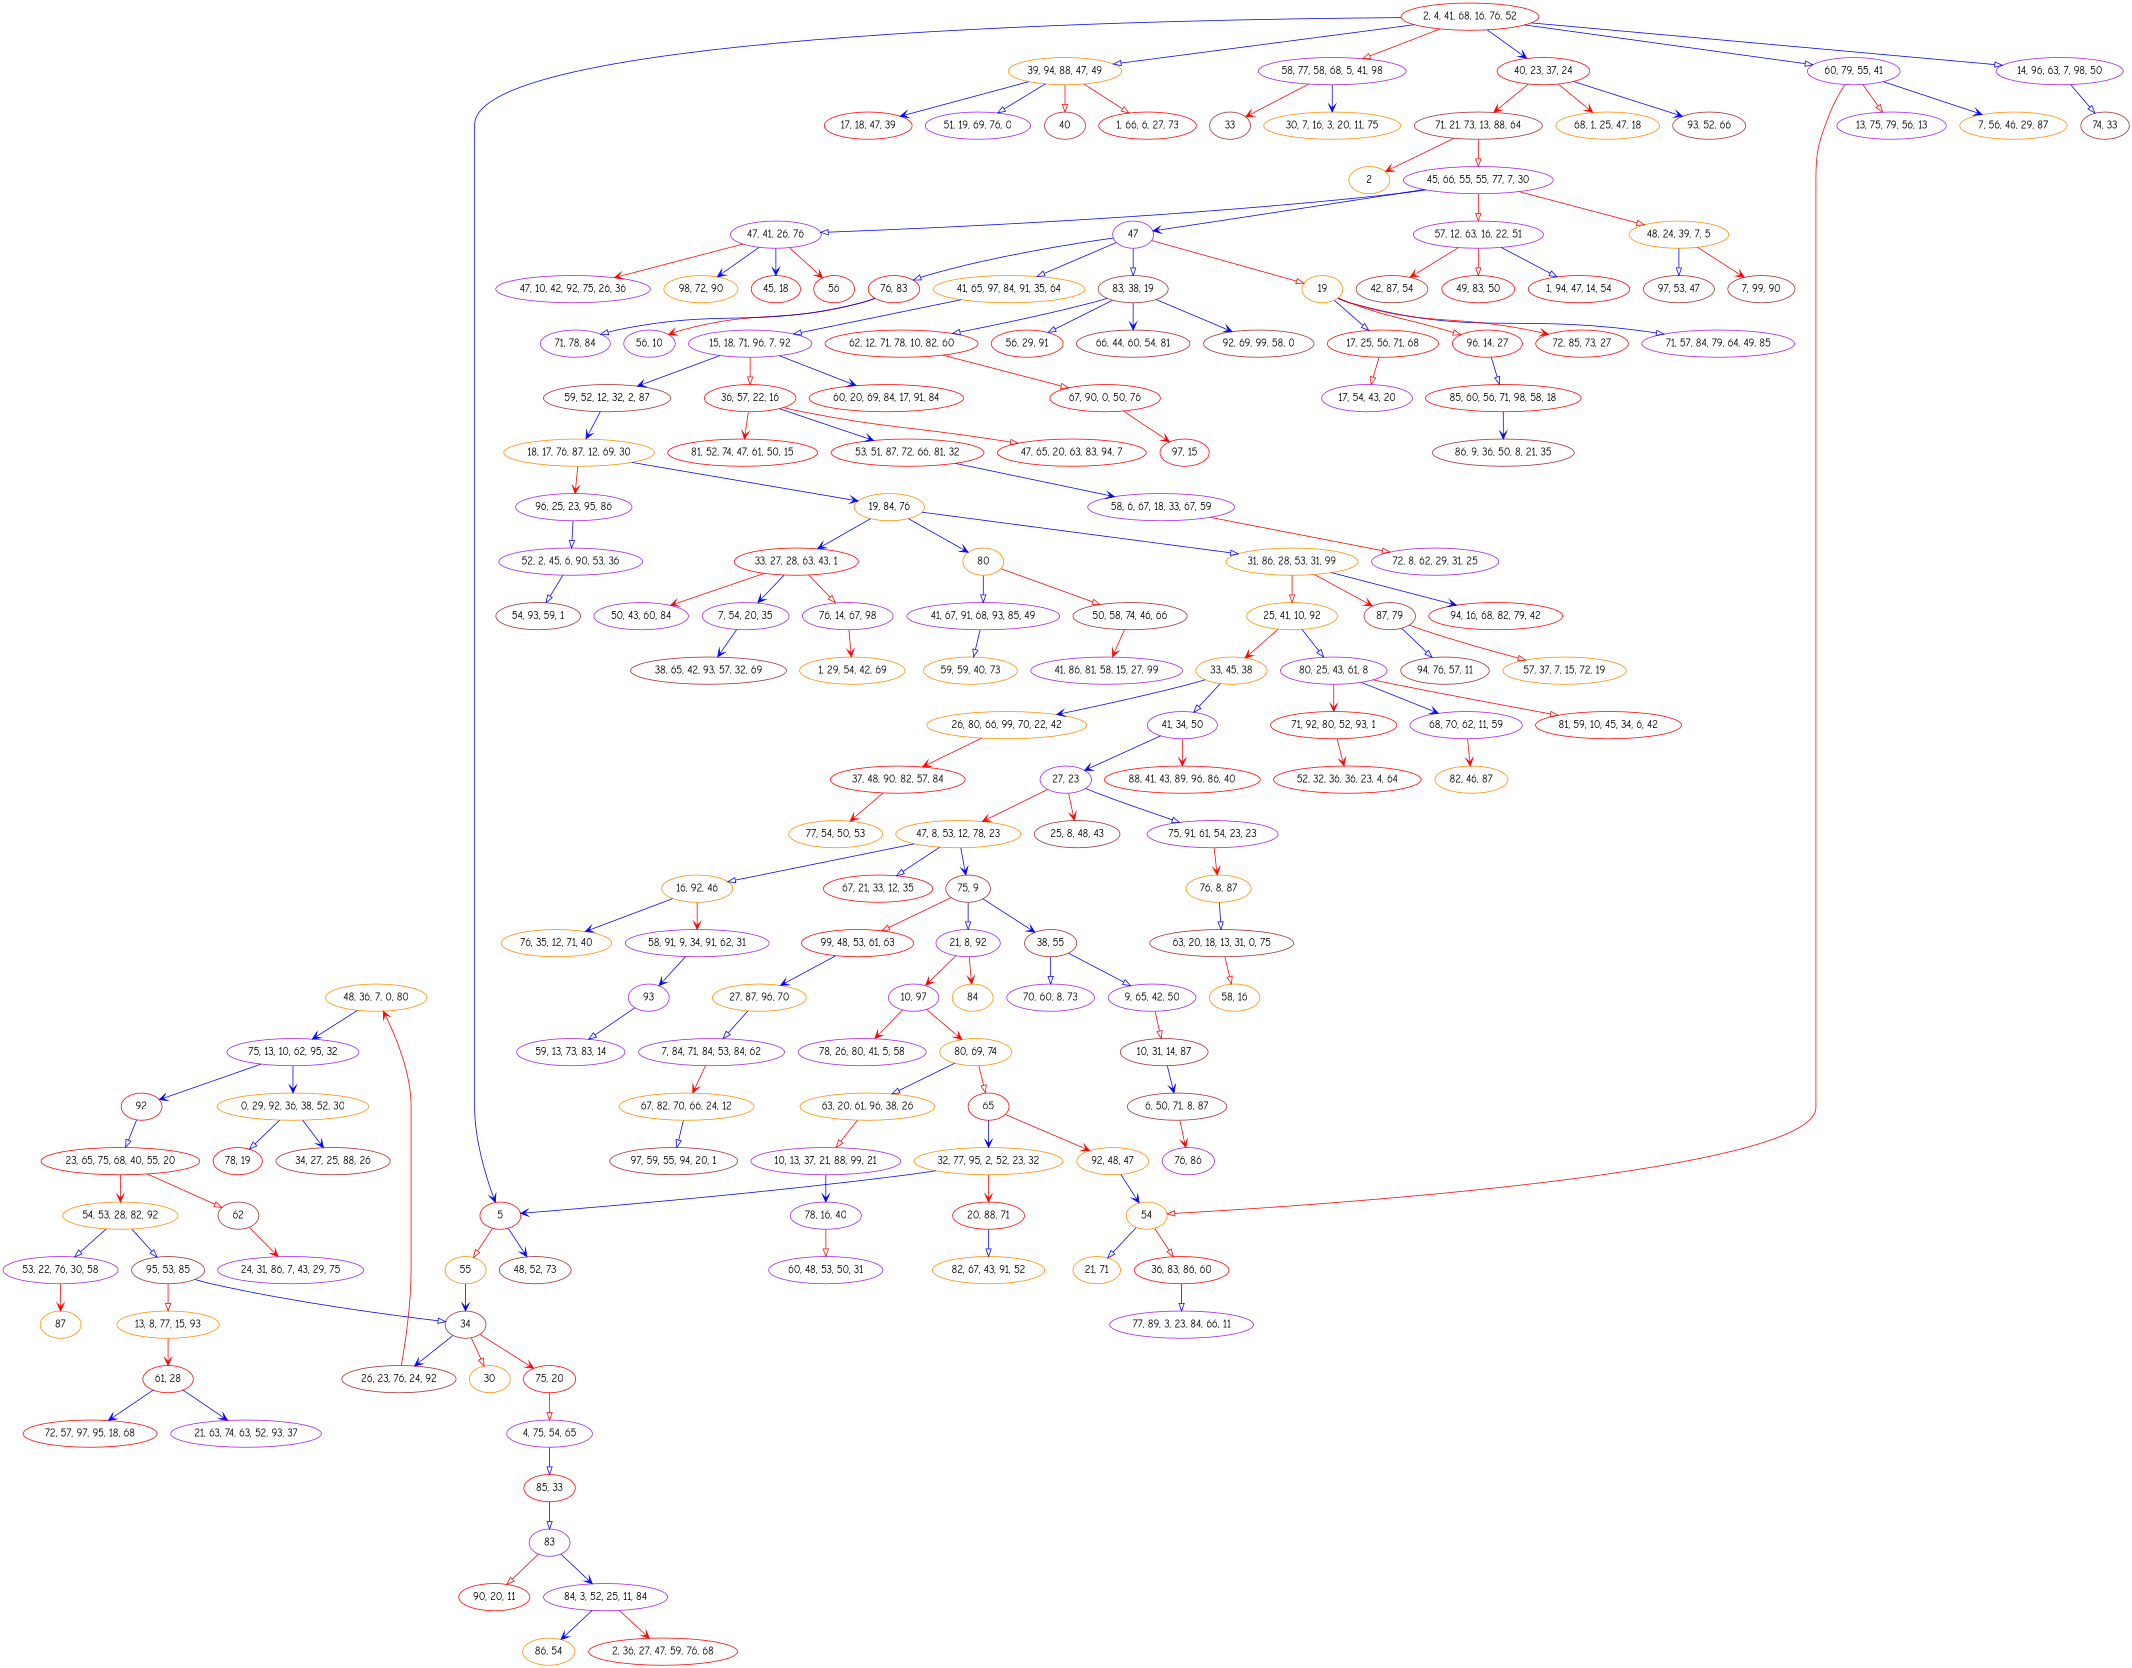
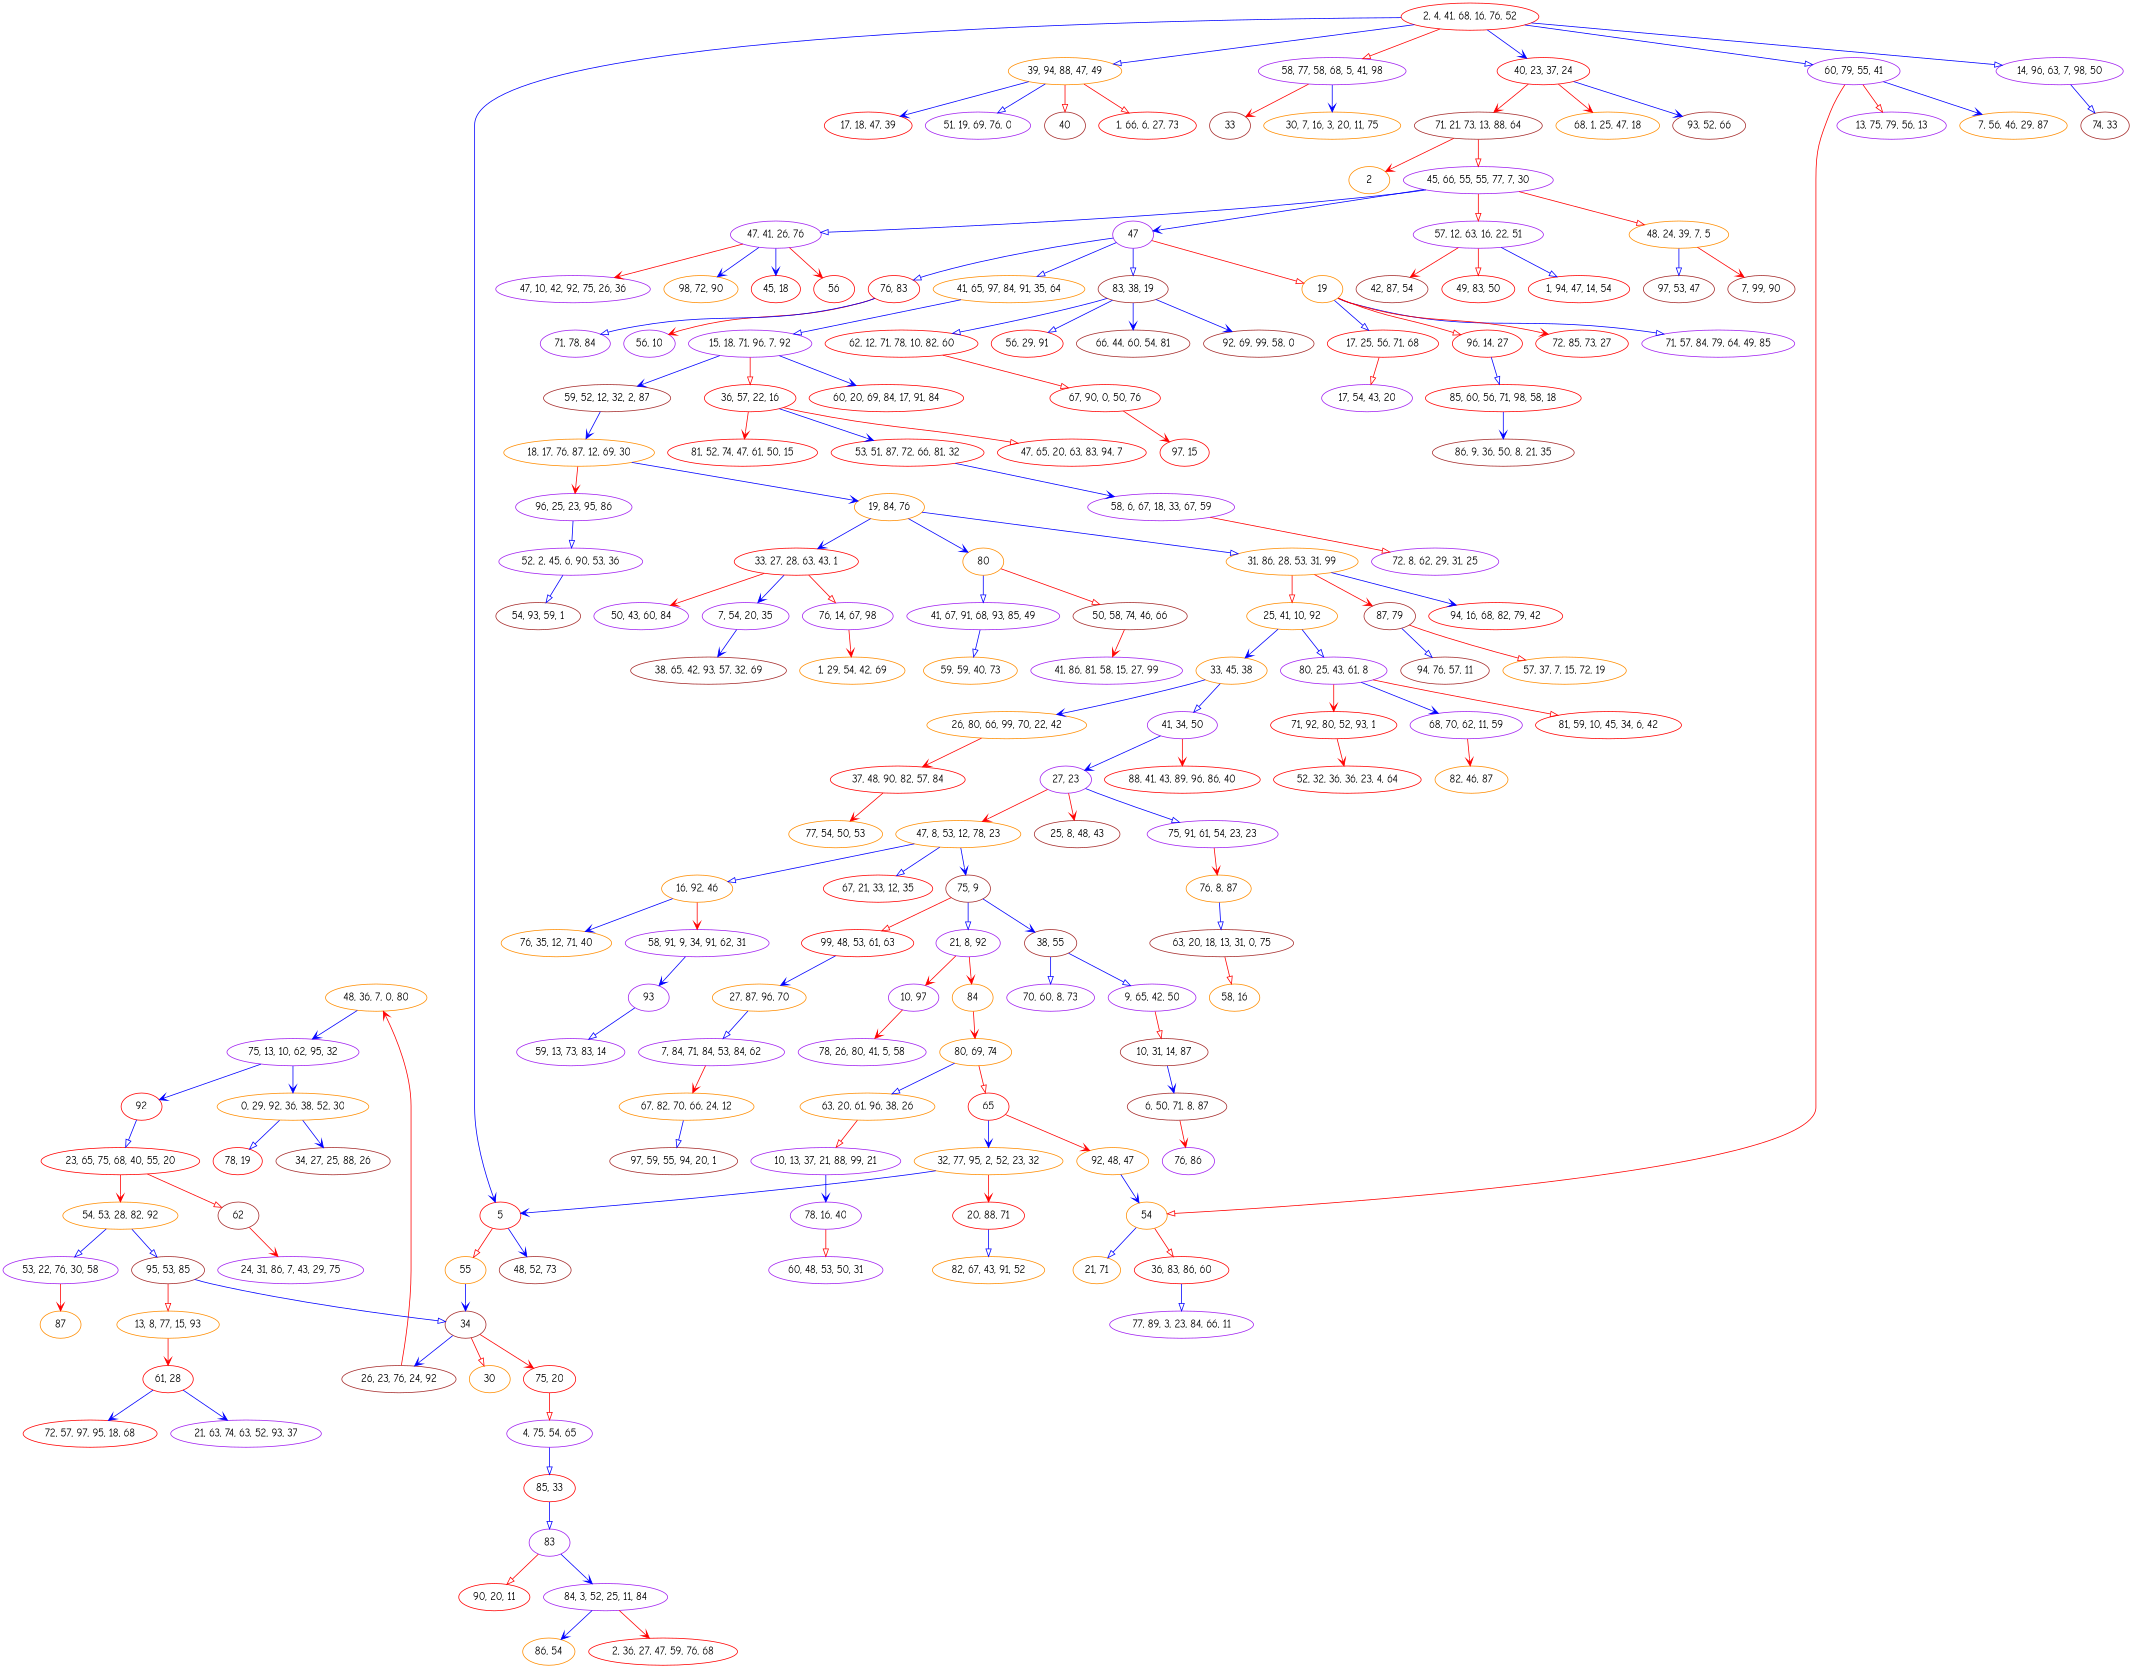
edge "25, 41, 10, 92" -> "33, 45, 38": color red -> blue
edge "10, 97" -> "80, 69, 74": now "84" -> "80, 69, 74"
